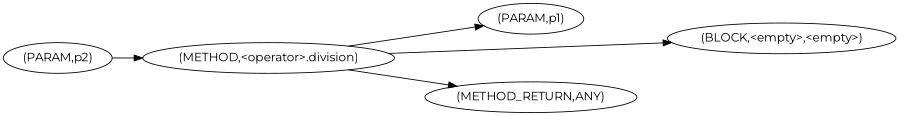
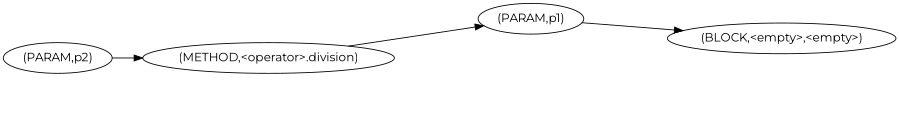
edge "(METHOD,<operator>.division)" -> "(BLOCK,<empty>,<empty>)": now "(PARAM,p1)" -> "(BLOCK,<empty>,<empty>)"
node "(METHOD_RETURN,ANY)": removed
